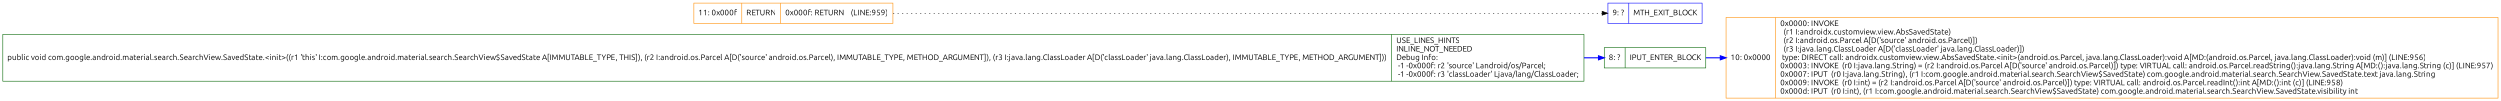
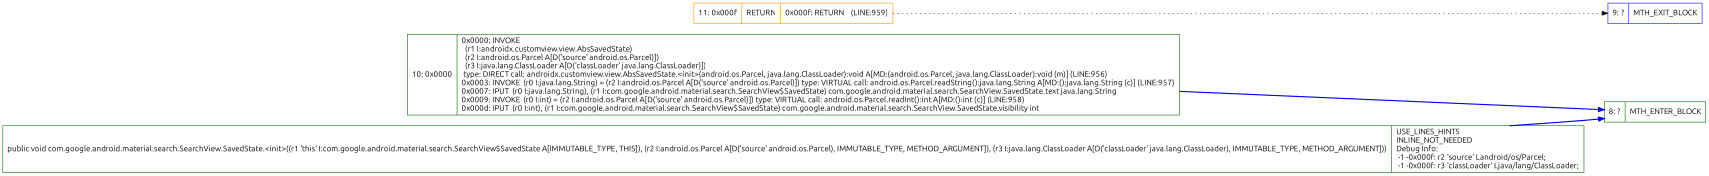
node "8: ?": text "IPUT_ENTER_BLOCK" -> "MTH_ENTER_BLOCK"
edge "8: ?" -> "10: 0x0000": reversed
node "10: 0x0000": color darkorange -> darkgreen
